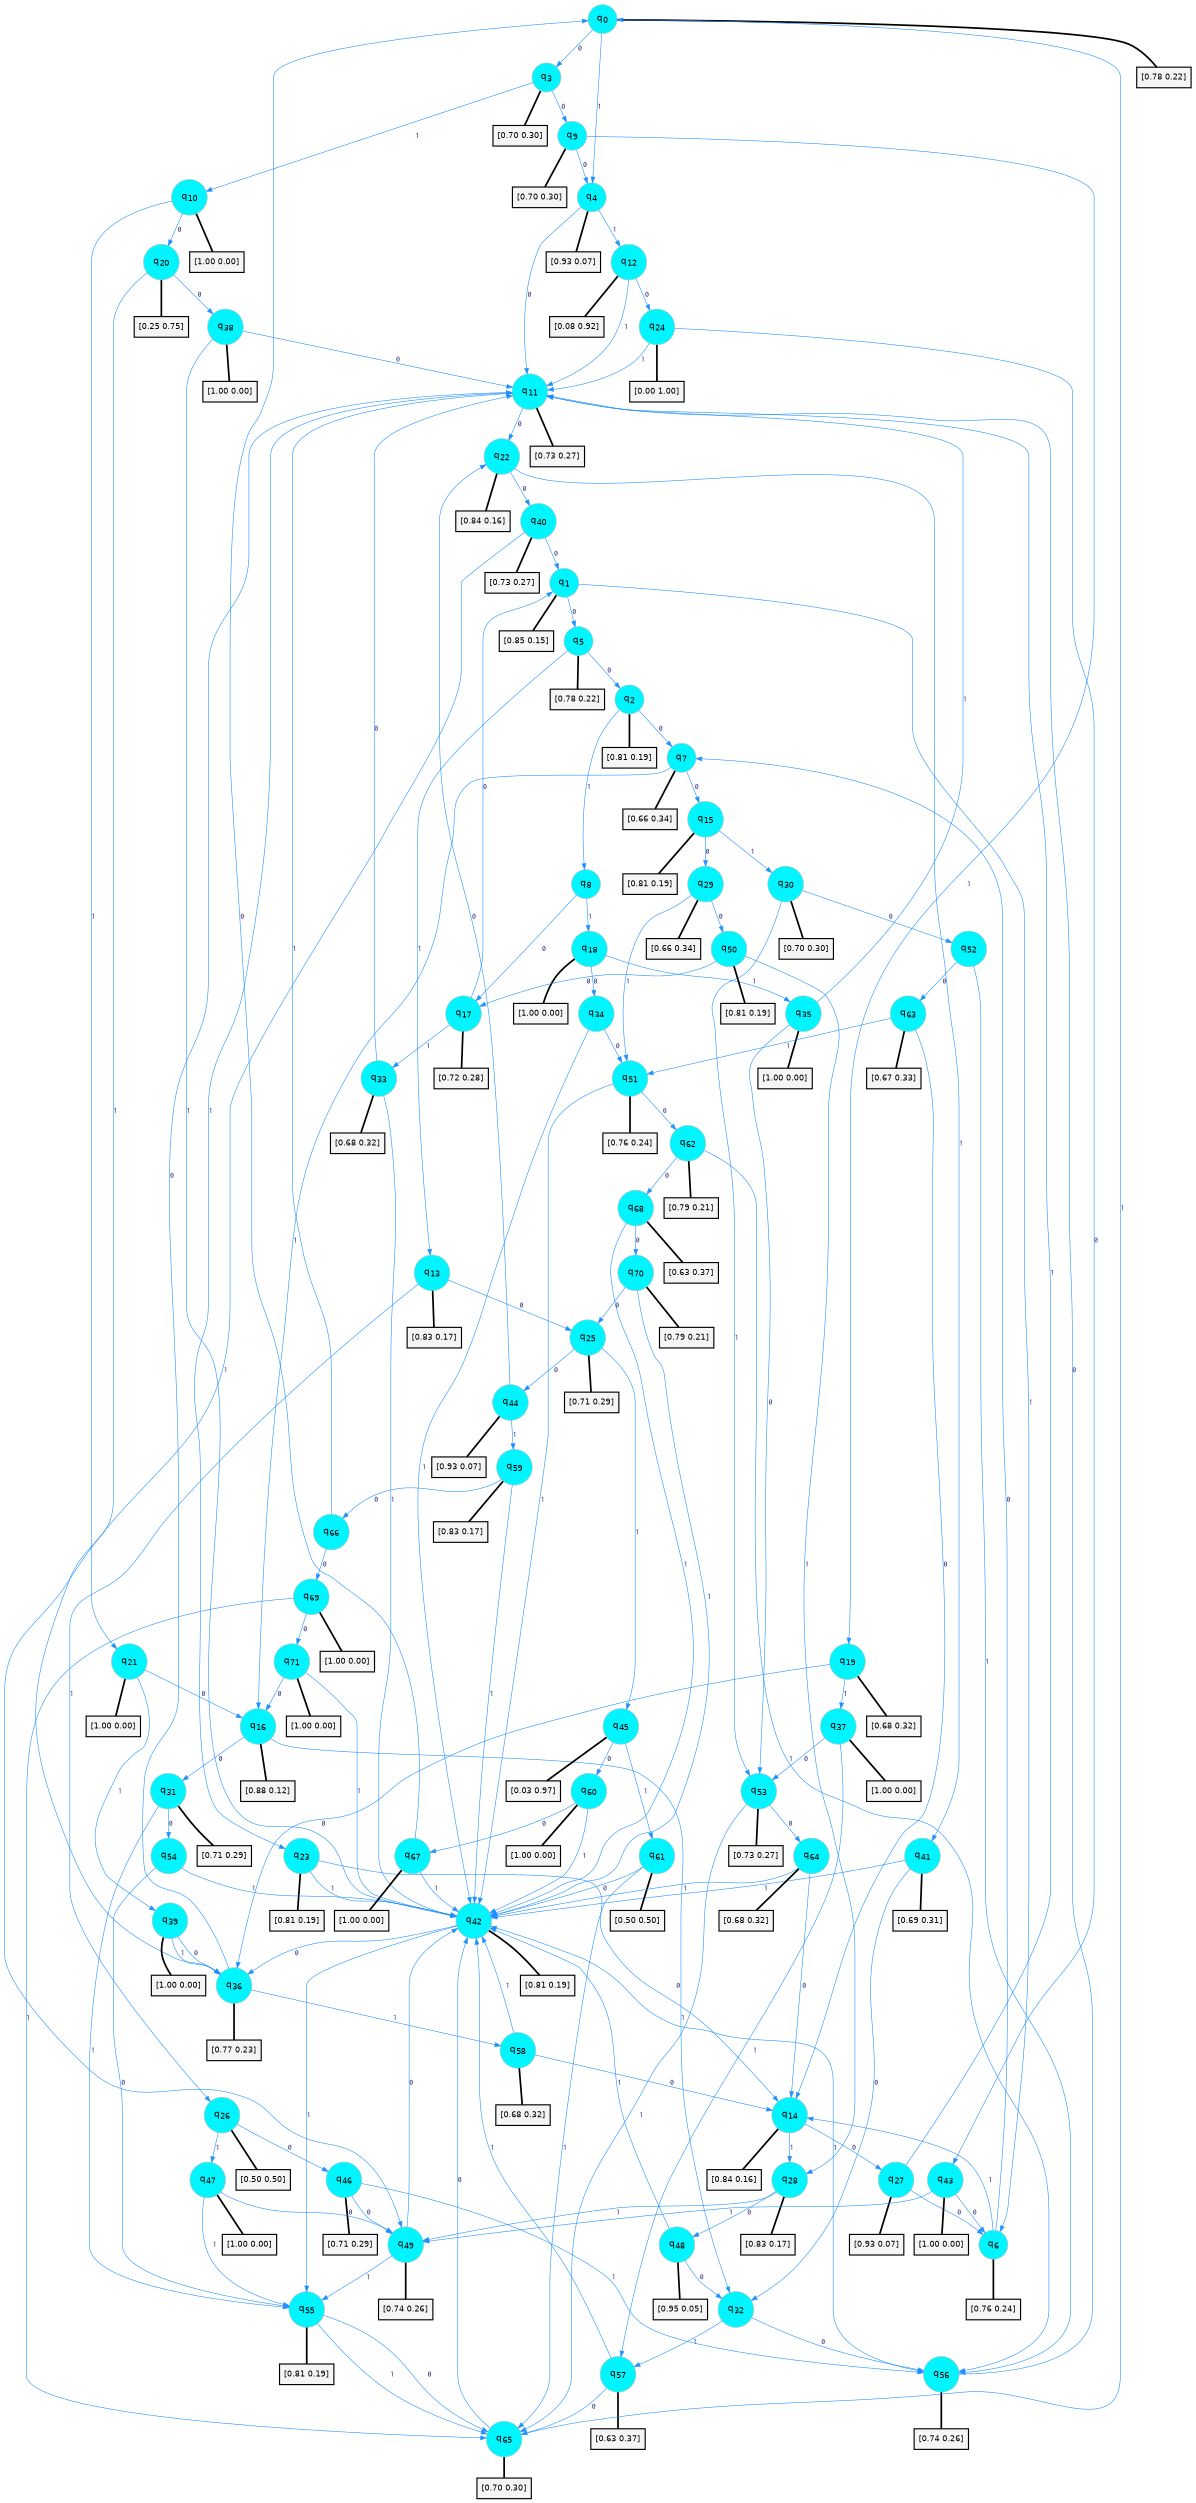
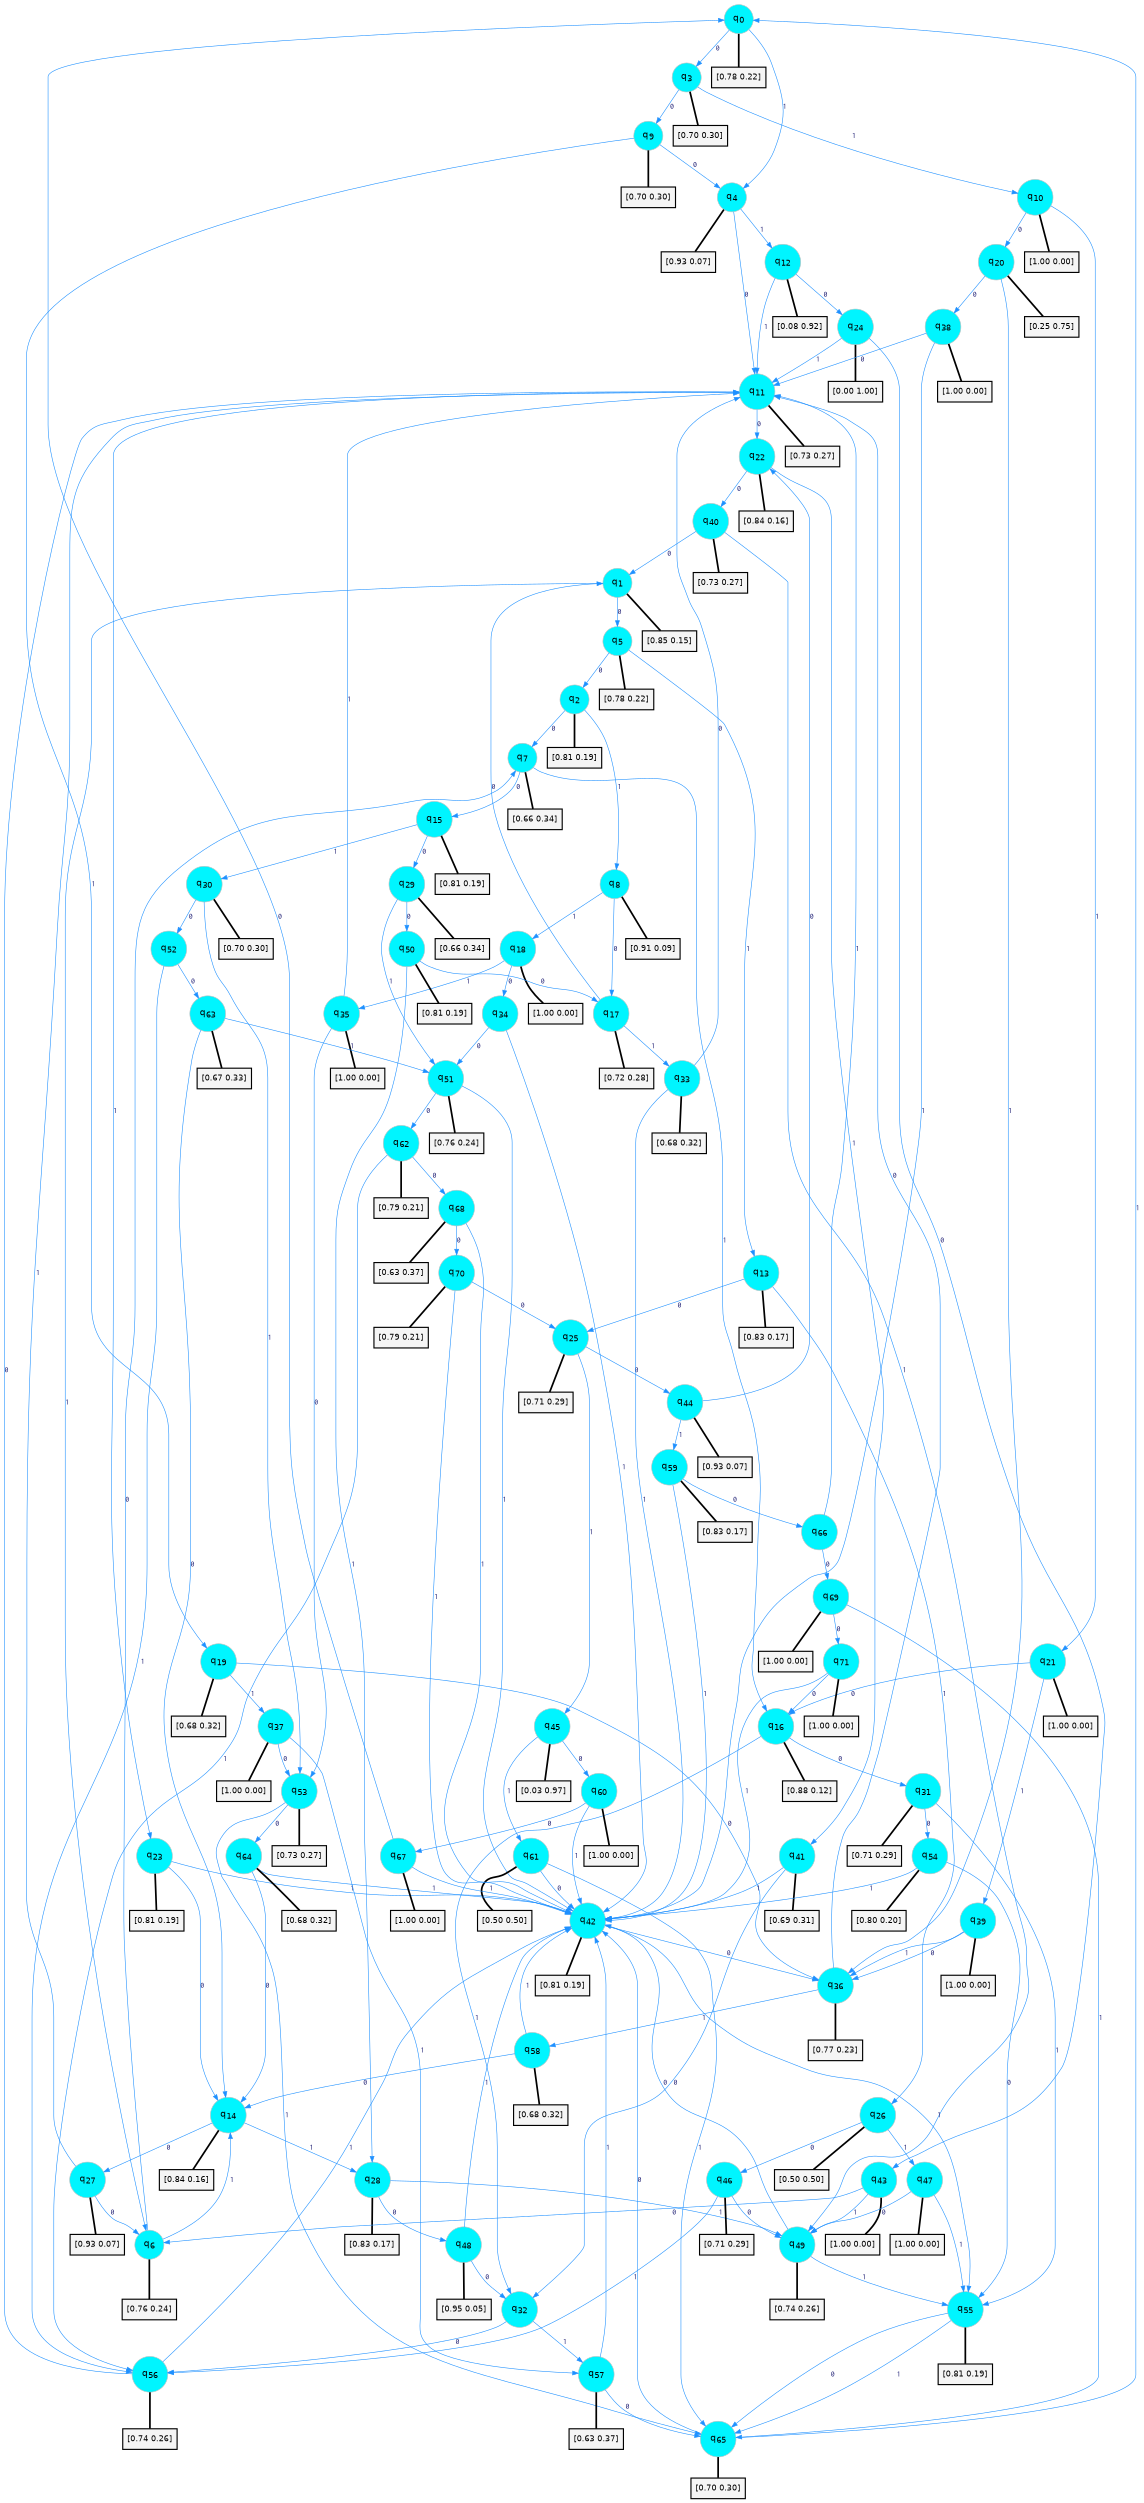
node "[0.91 0.09]": added
node "[0.80 0.20]": added
